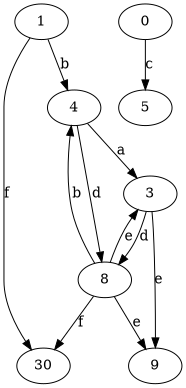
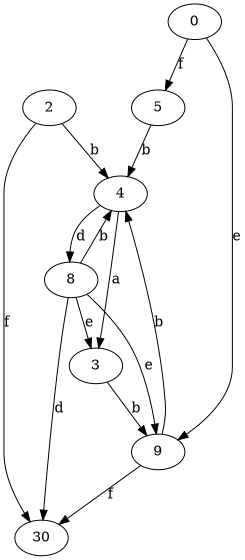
node "1": label "1" -> "2"
edge "0" -> "5": label "c" -> "f"
edge "5" -> "4": added, label "b"
edge "3" -> "8": removed, label "d"
edge "0" -> "9": added, label "e"
edge "3" -> "9": label "e" -> "b"
edge "8" -> "30": label "f" -> "d"
edge "9" -> "4": added, label "b"
edge "9" -> "30": added, label "f"
